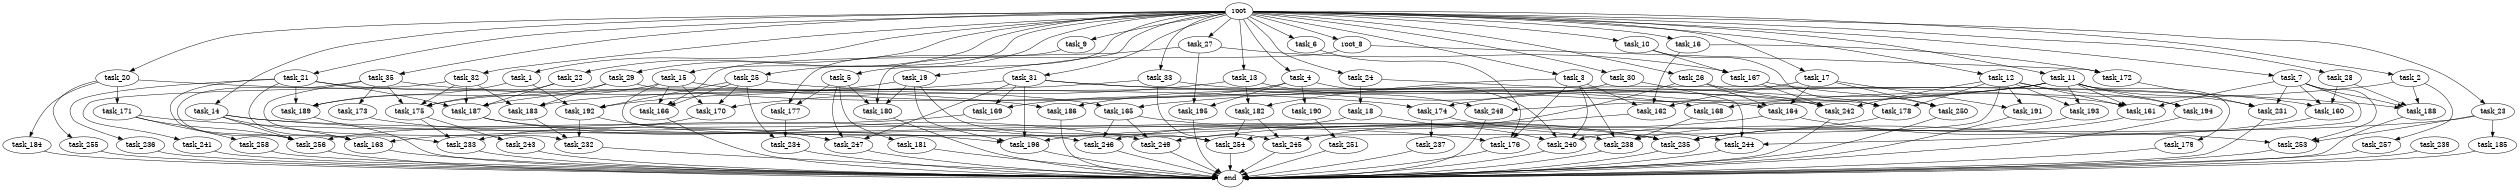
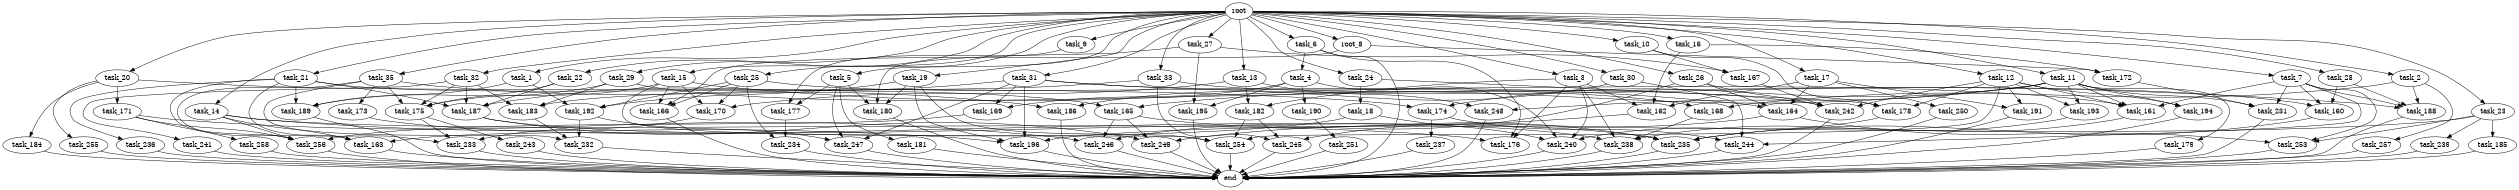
edge "root" -> "task_4": now "task_6" -> "task_4"
edge "task_167" -> "task_250": removed
edge "task_23" -> "task_239": added
edge "task_176" -> "end": now "task_6" -> "end"
